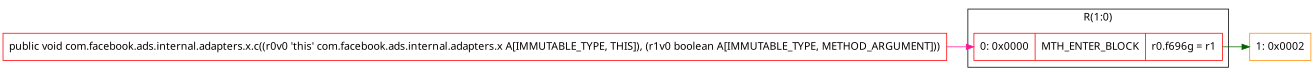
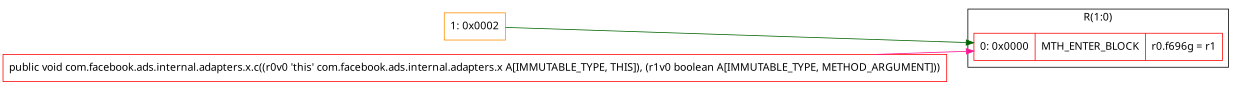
edge "0: 0x0000" -> "1: 0x0002": reversed
